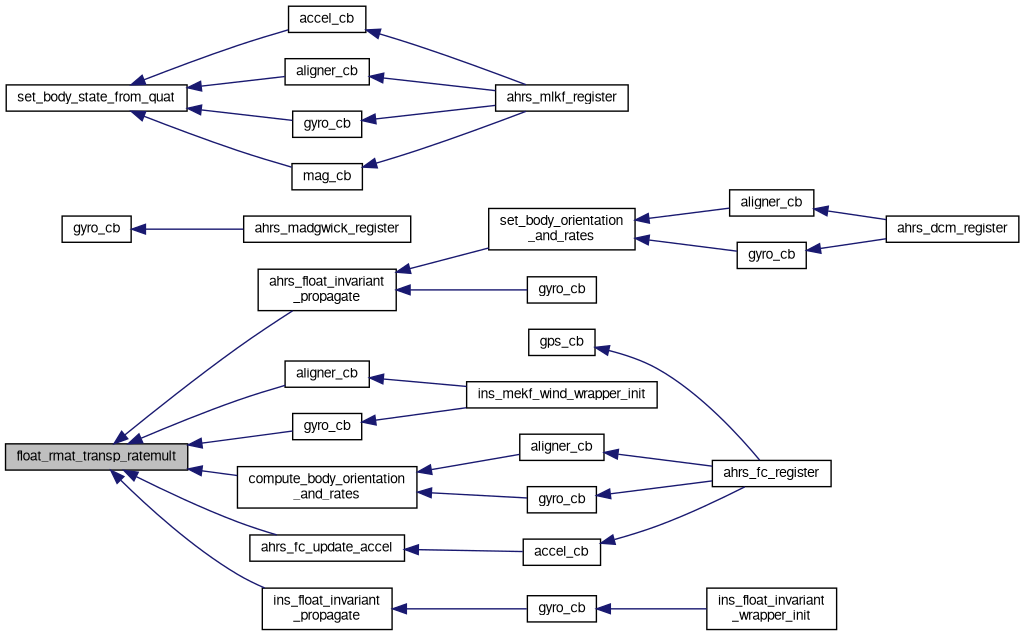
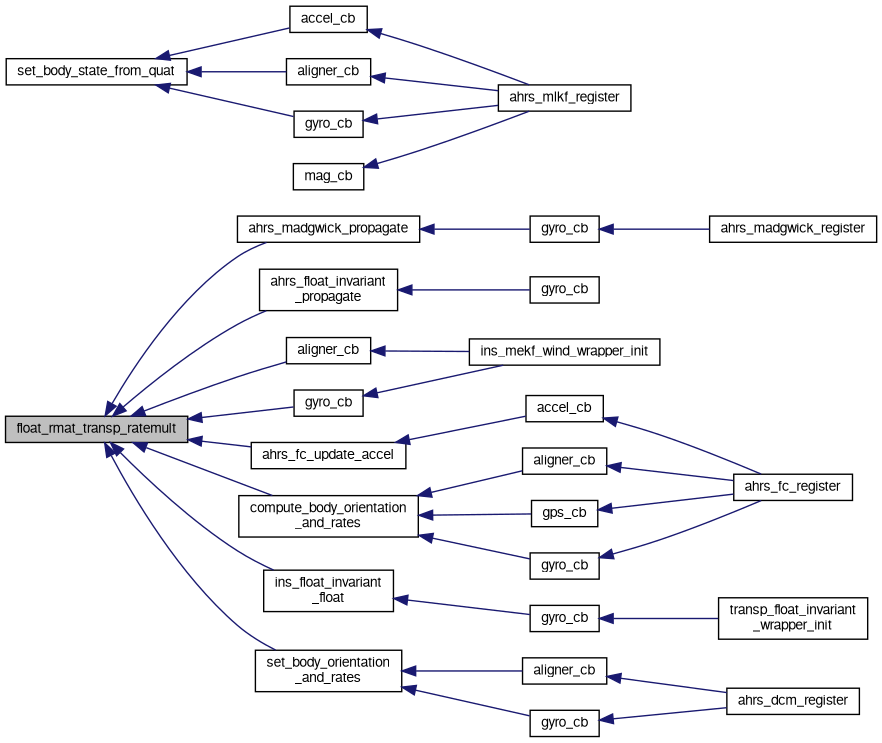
edge "mag_cb" -> "set_body_state_from_quat": removed
node "ahrs_madgwick_propagate": added
edge "set_body_orientation _and_rates" -> "ahrs_float_invariant _propagate": now "set_body_orientation _and_rates" -> "float_rmat_transp_ratemult"
edge "gps_cb" -> "compute_body_orientation _and_rates": added
node "ins_float_invariant _propagate": label "ins_float_invariant _propagate" -> "ins_float_invariant _float"
node "ins_float_invariant _wrapper_init": label "ins_float_invariant _wrapper_init" -> "transp_float_invariant _wrapper_init"
